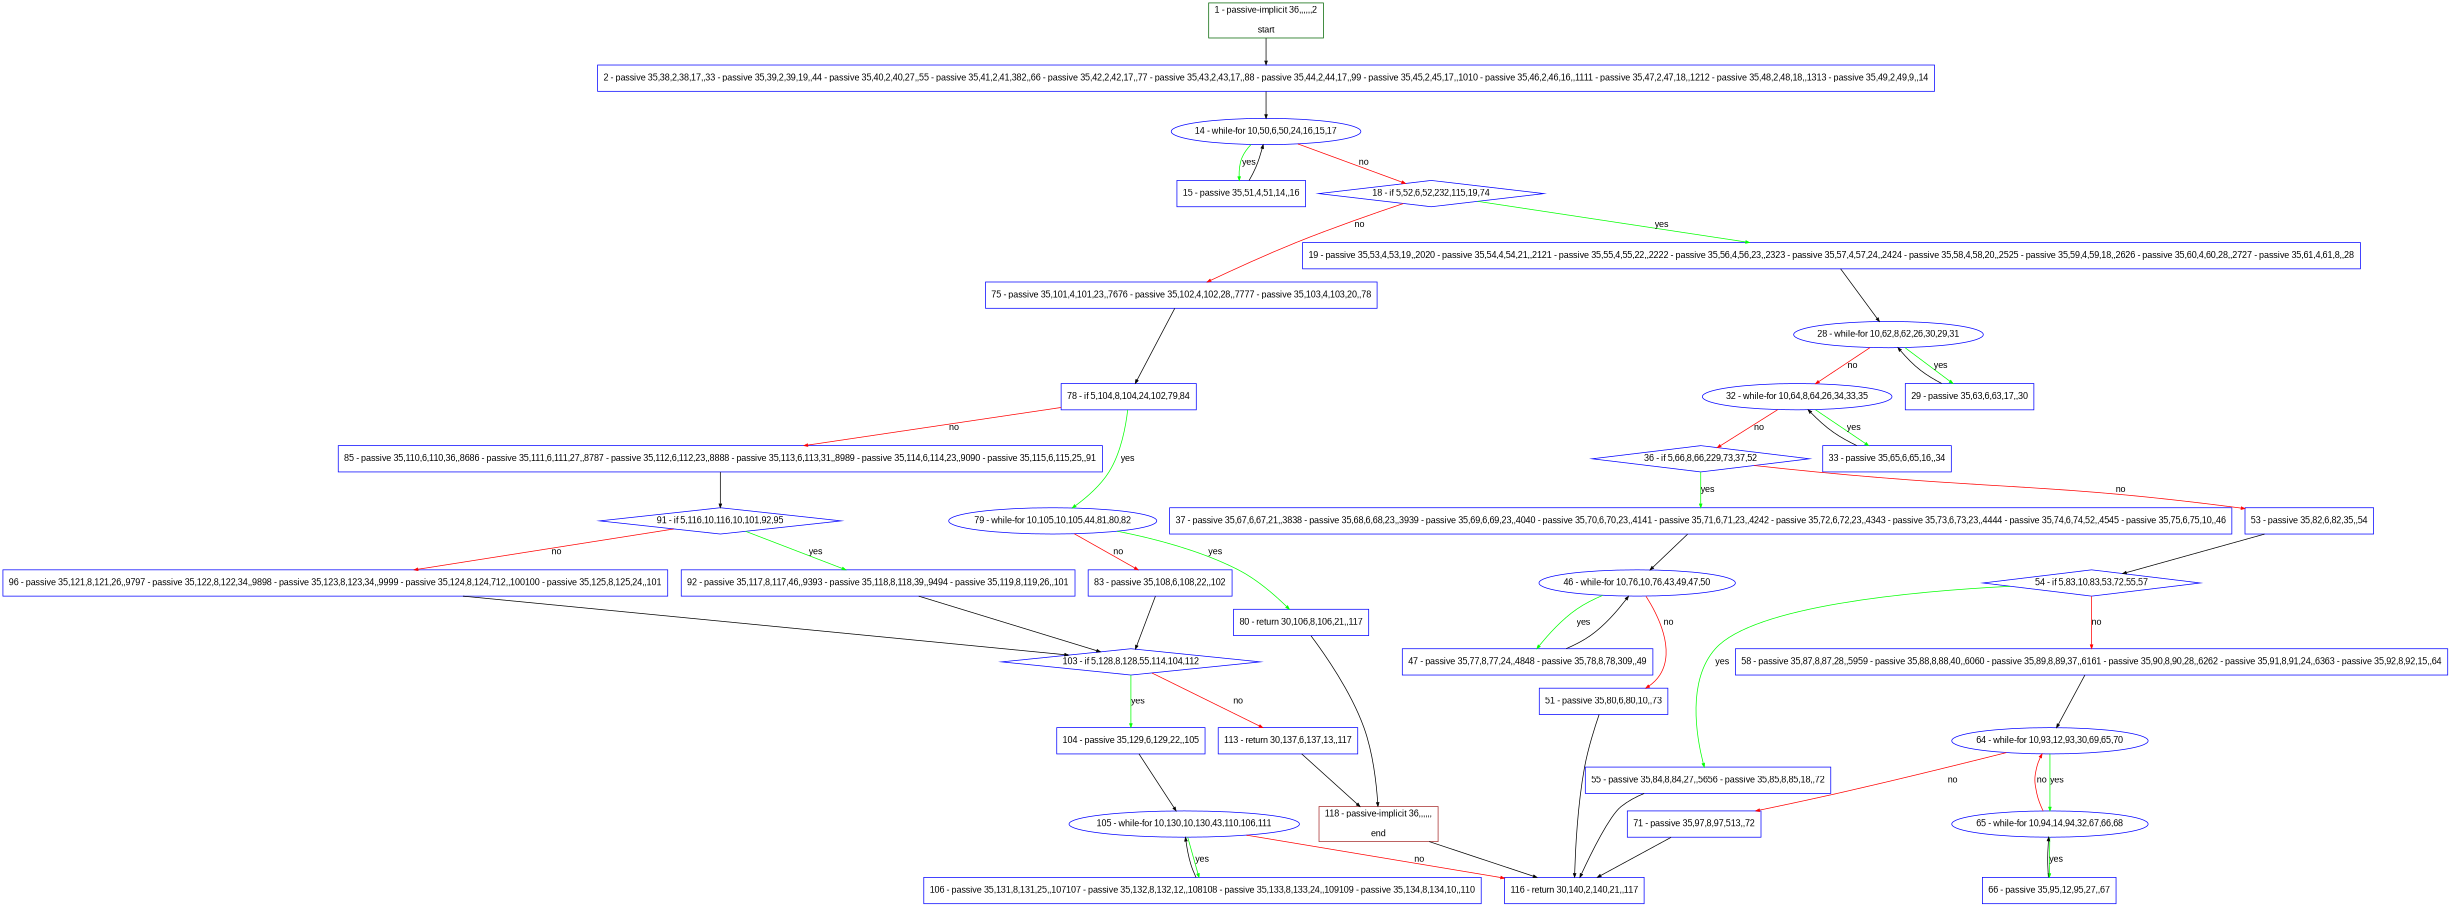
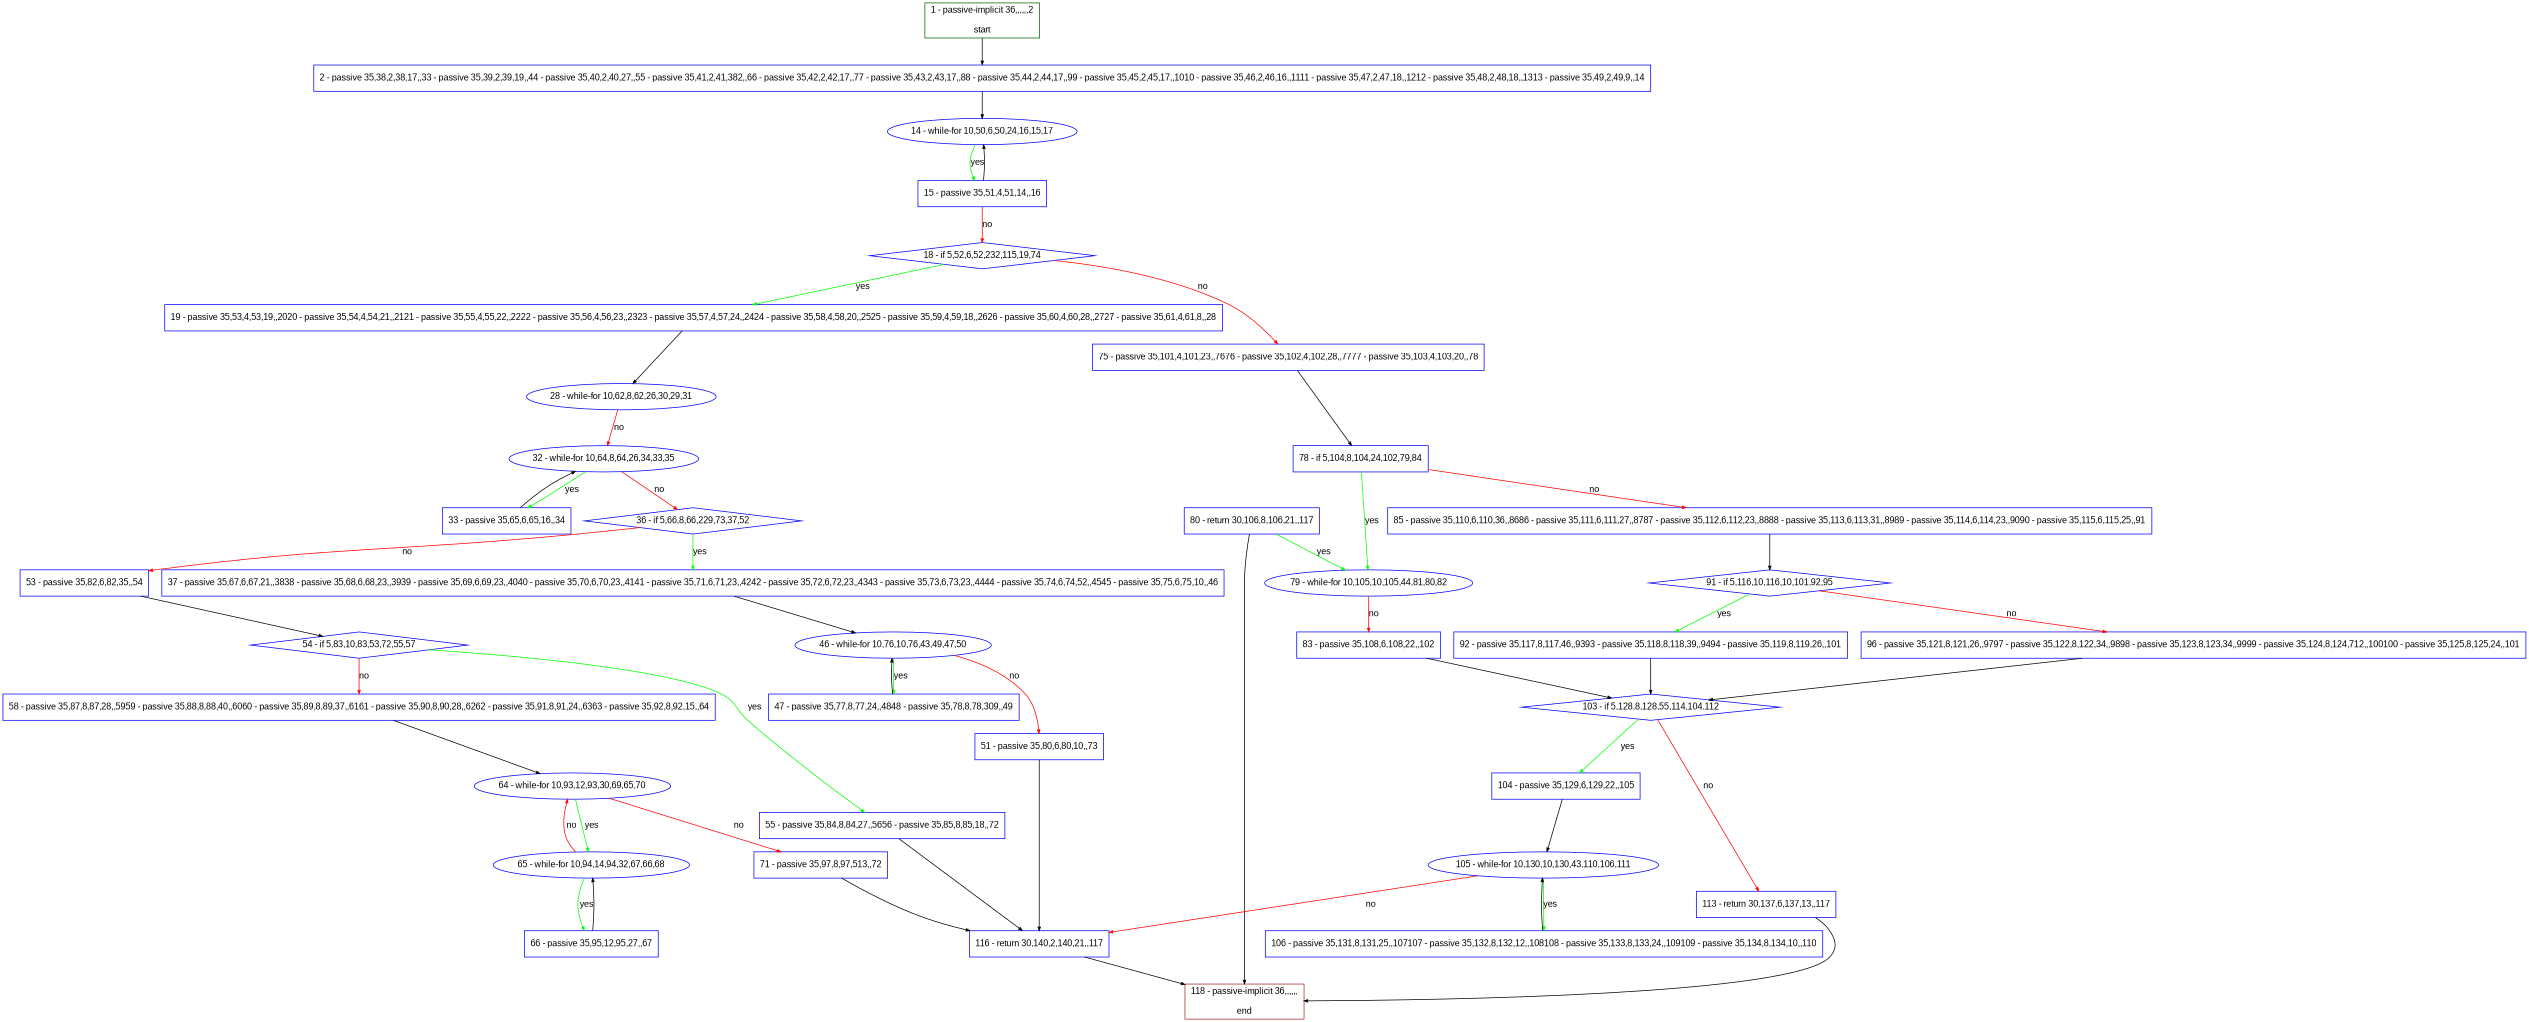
edge "14 - while-for 10,50,6,50,24,16,15,17" -> "18 - if 5,52,6,52,232,115,19,74": now "15 - passive 35,51,4,51,14,,16" -> "18 - if 5,52,6,52,232,115,19,74"
node "29 - passive 35,63,6,63,17,,30": removed
edge "79 - while-for 10,105,10,105,44,81,80,82" -> "80 - return 30,106,8,106,21,,117": reversed
edge "118 - passive-implicit 36,,,,,, end" -> "116 - return 30,140,2,140,21,,117": reversed
